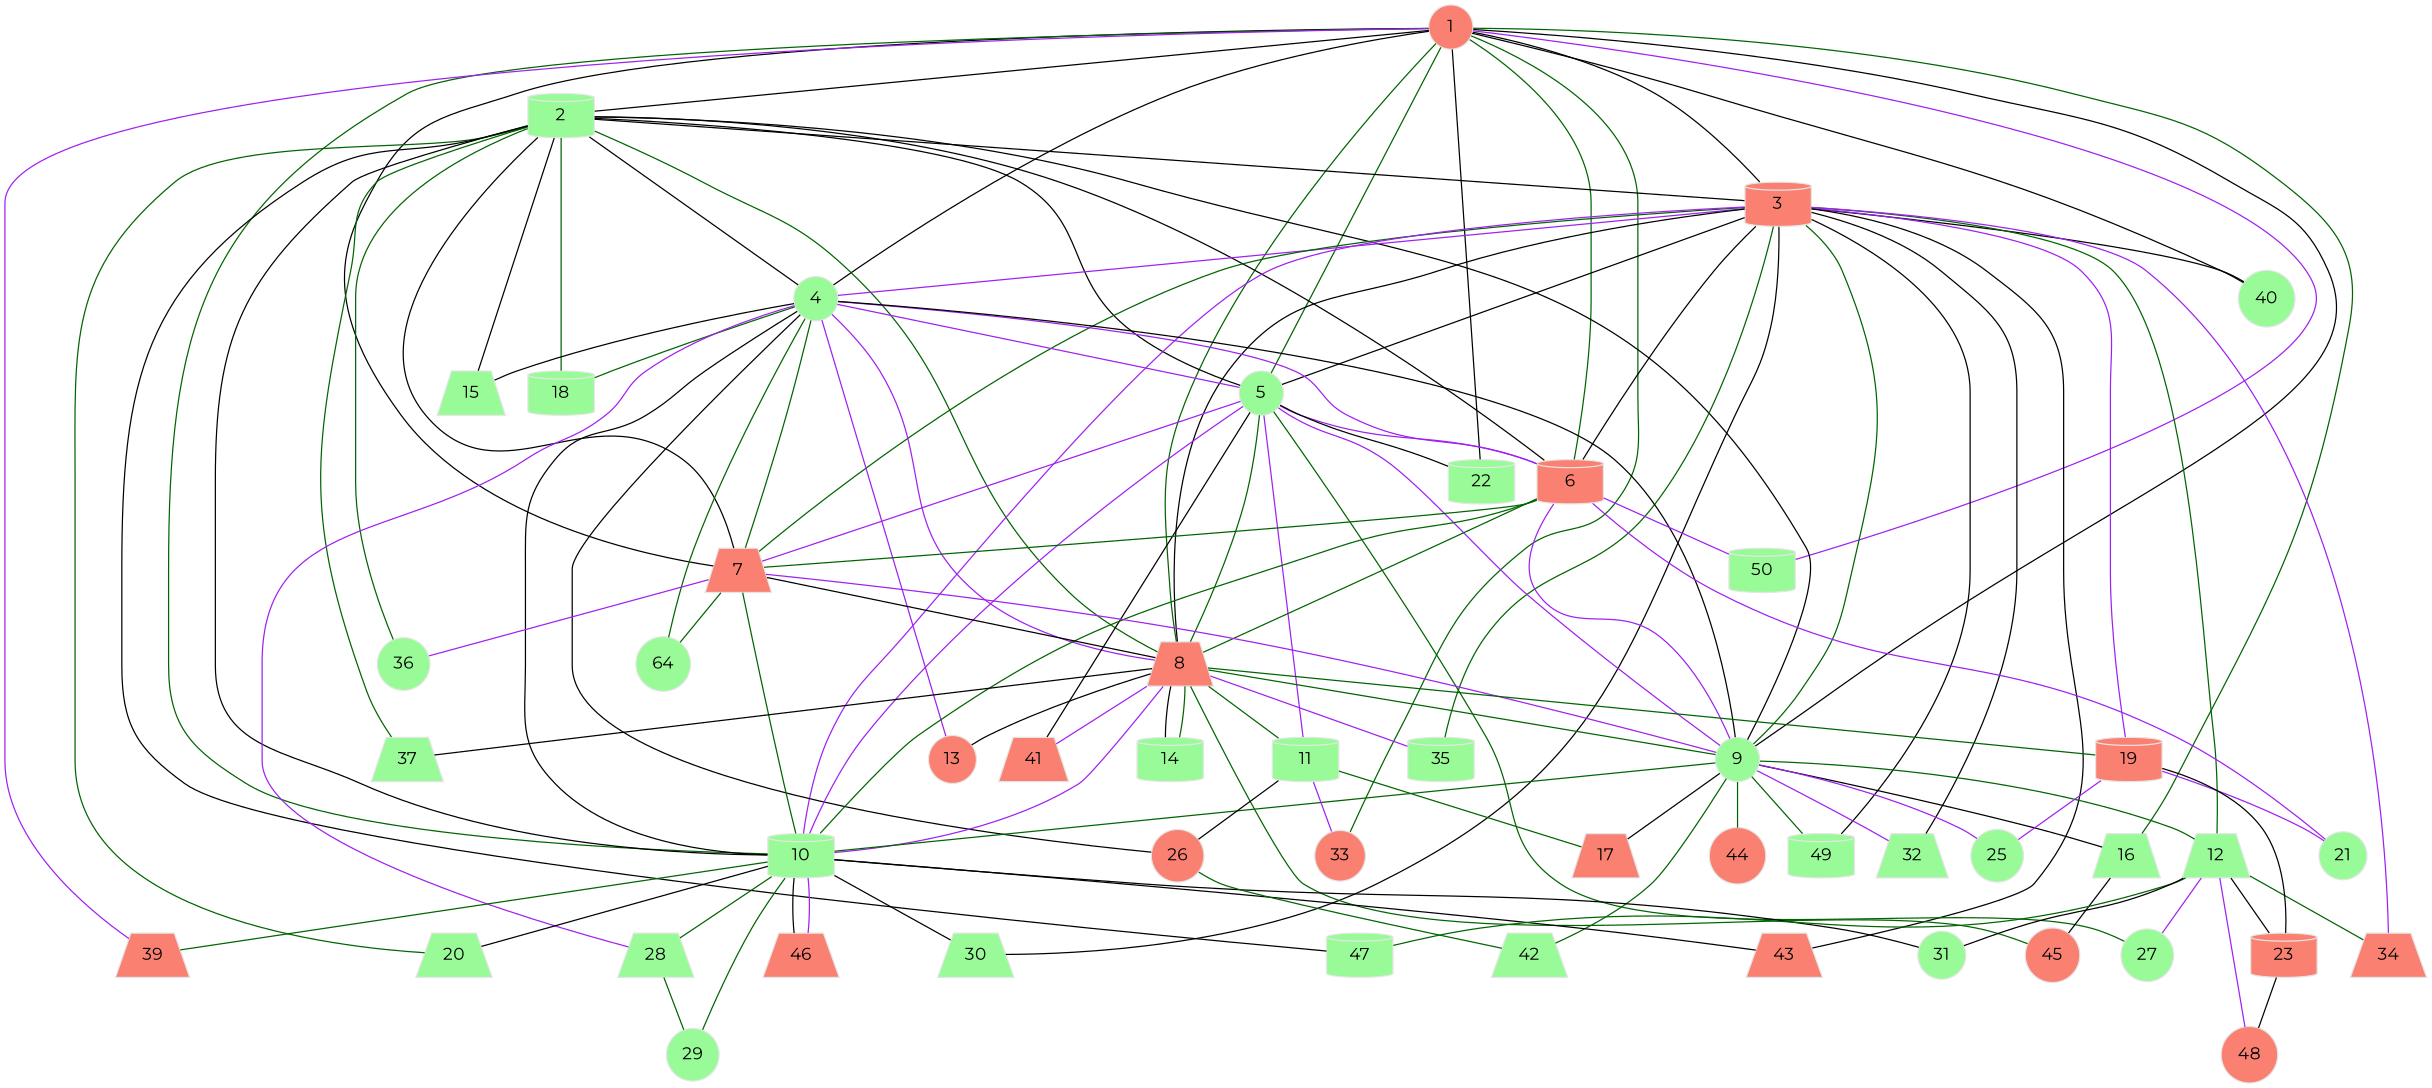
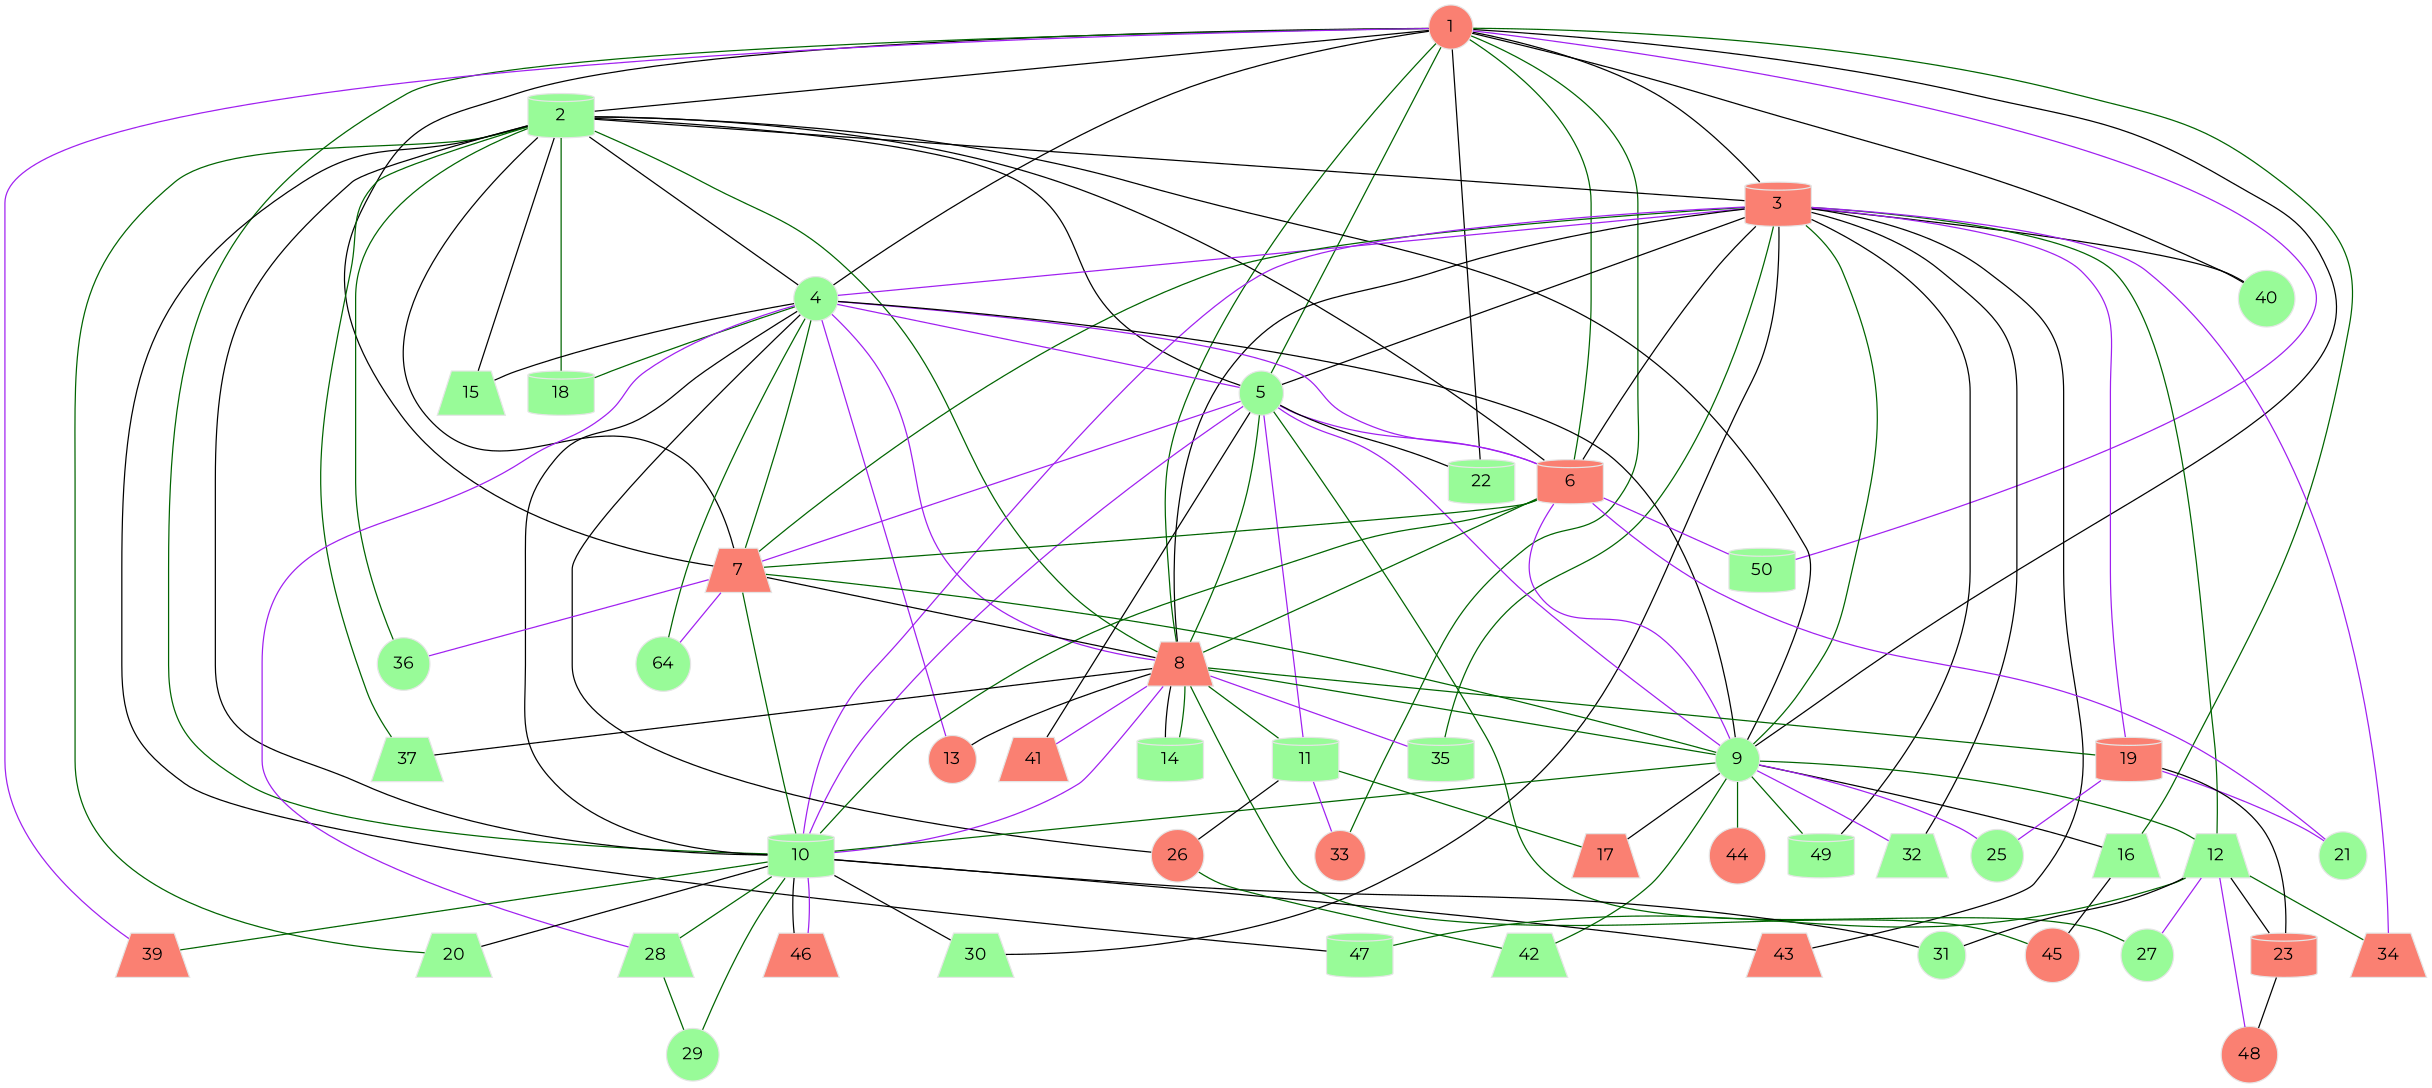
edge "7" -- "64": color darkgreen -> purple
edge "7" -- "9": color purple -> darkgreen
